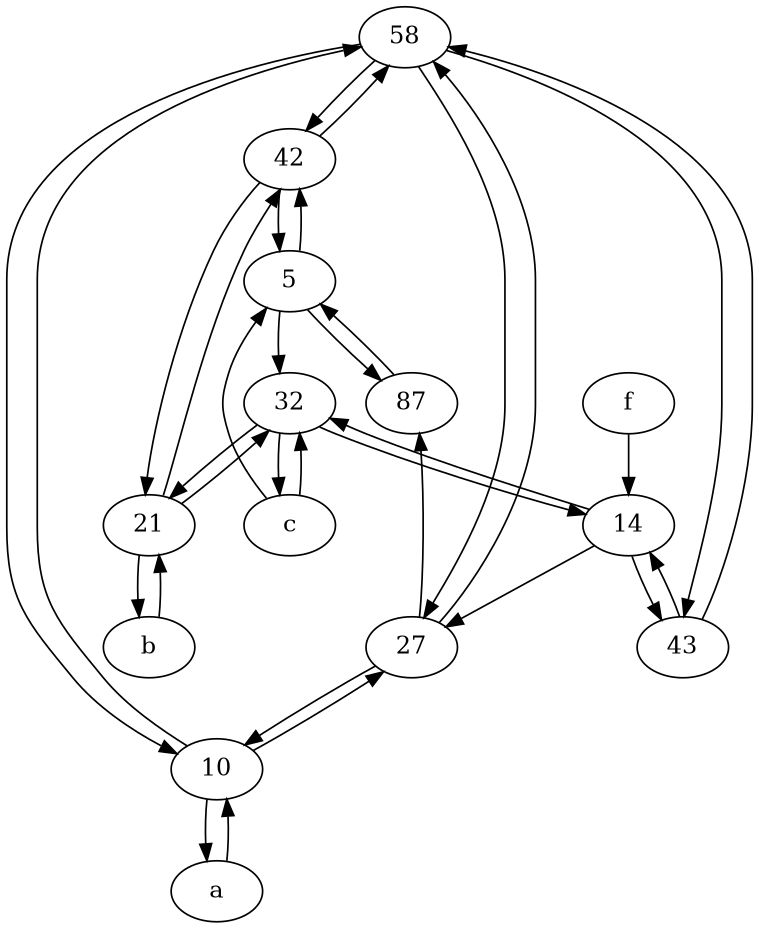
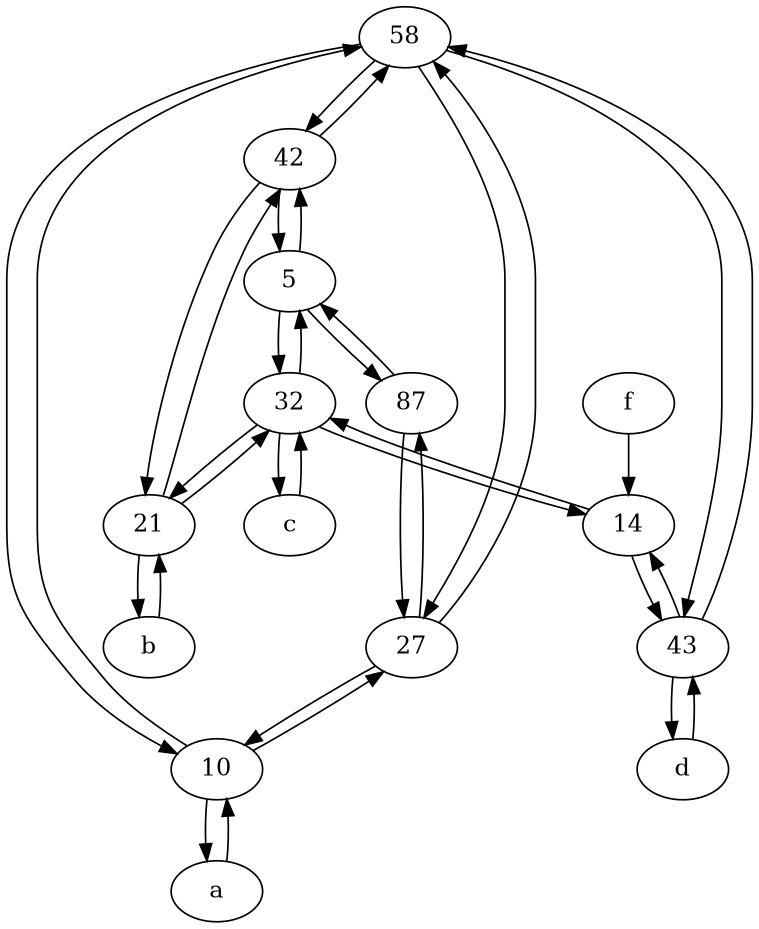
edge "c" -> "5": now "32" -> "5"
edge "14" -> "27": now "87" -> "27"
node "d": added
